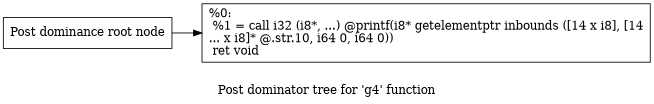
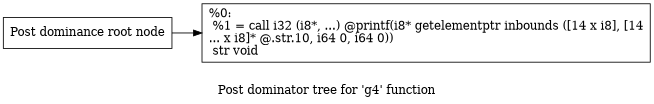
node "%0:": text "ret void" -> "str void"
